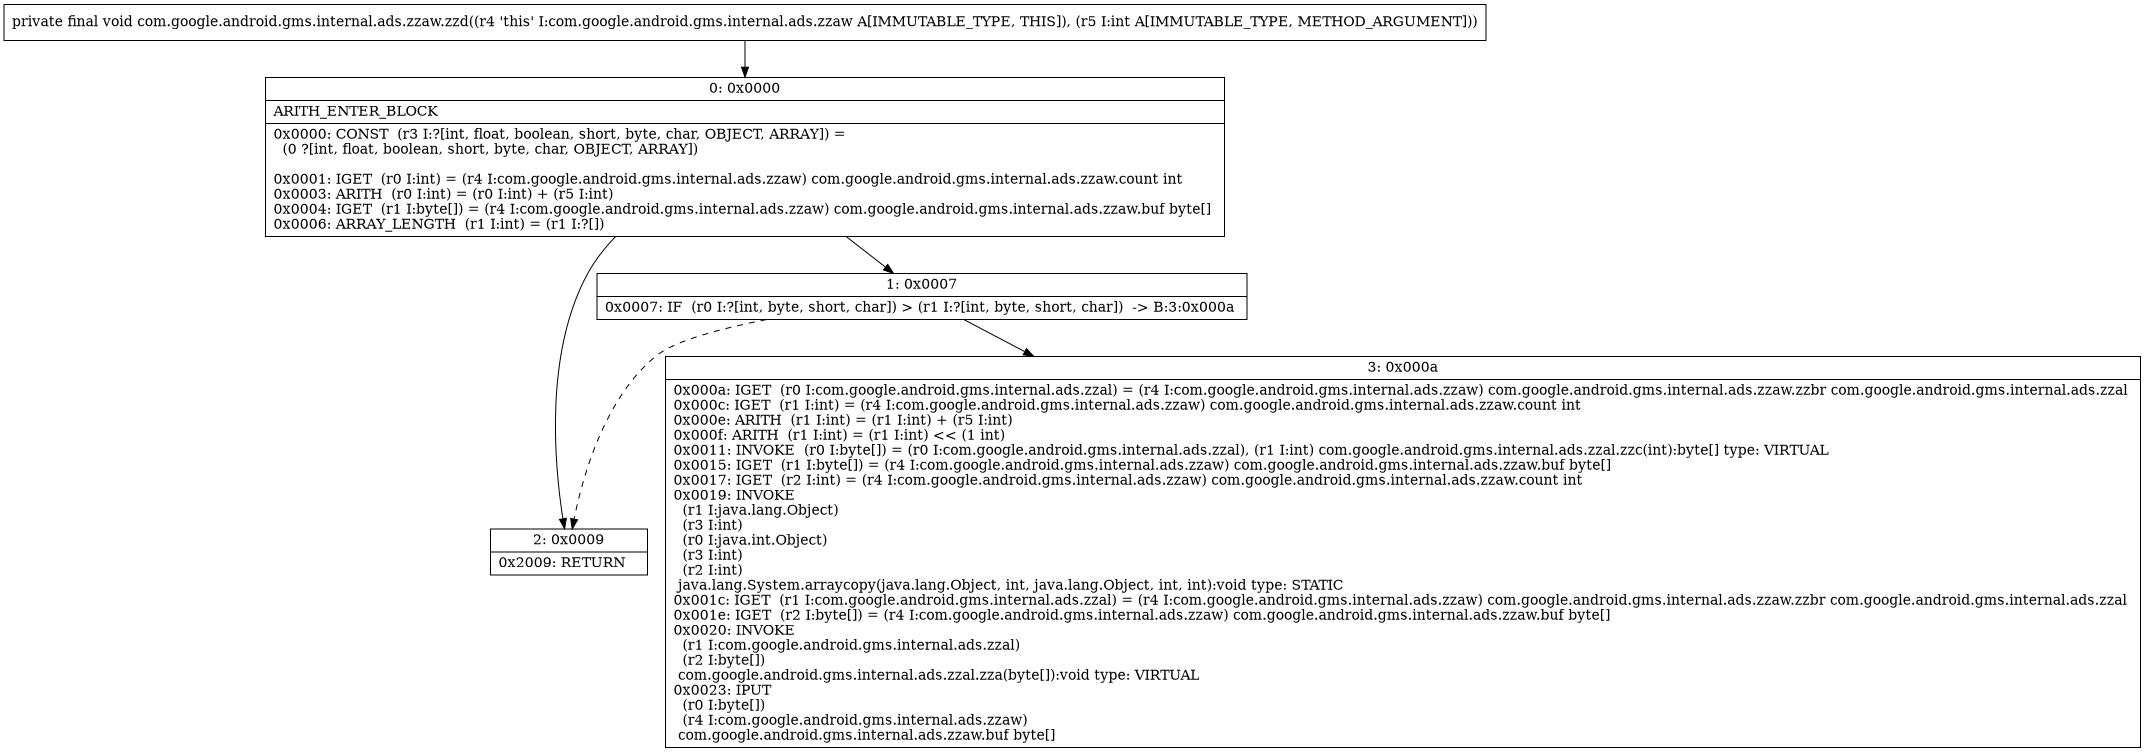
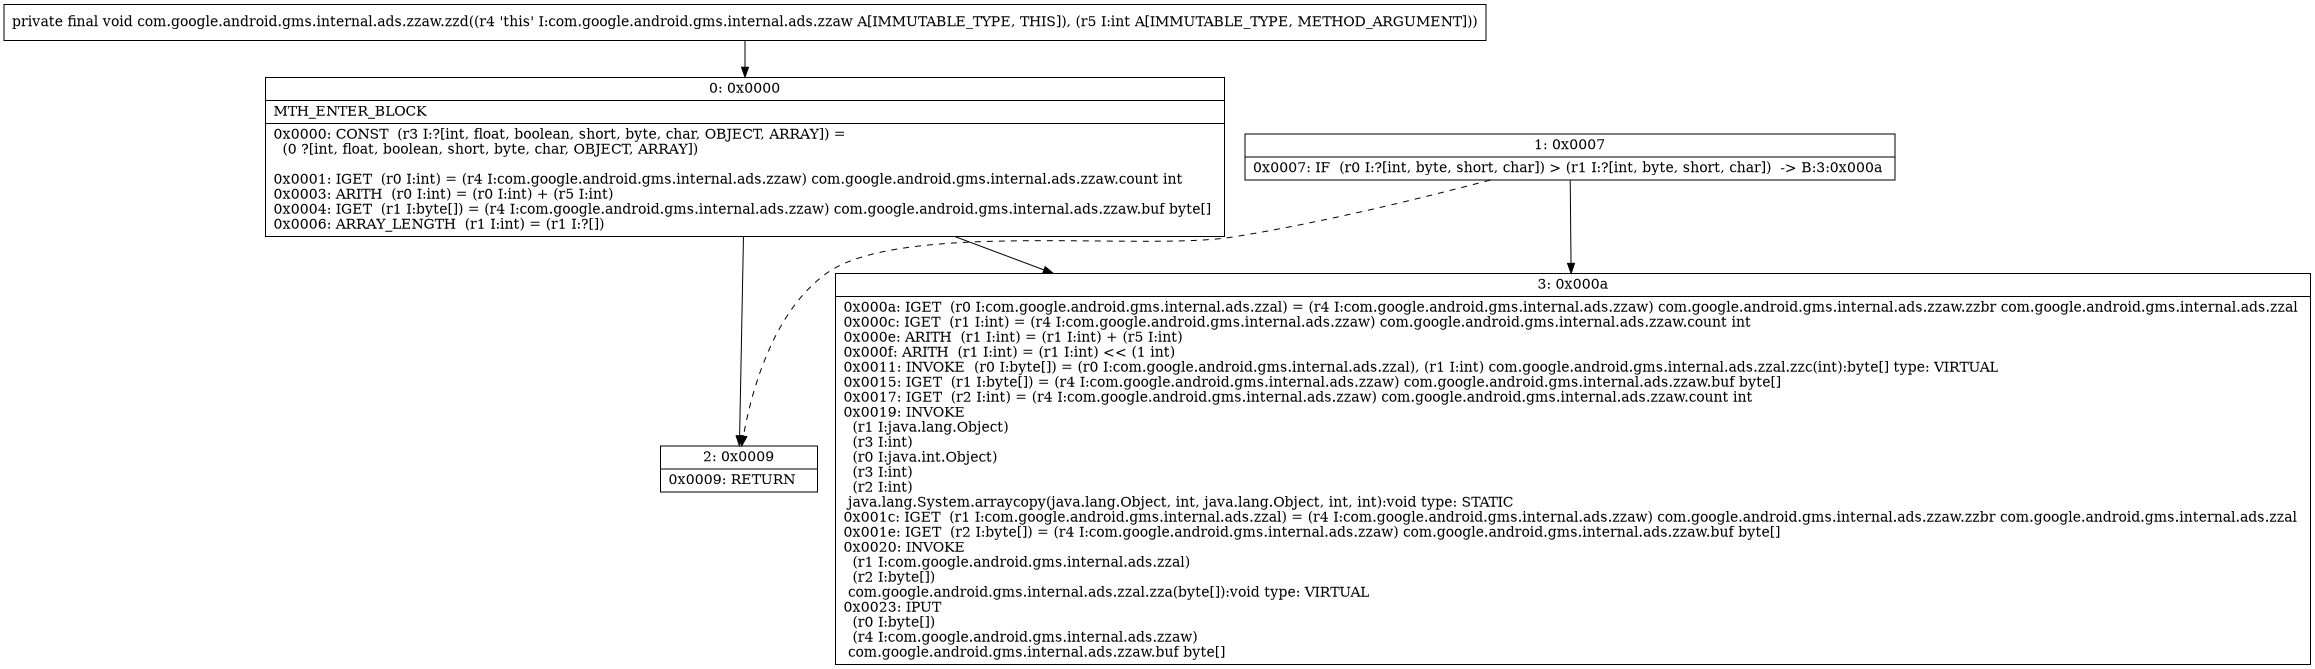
node "0: 0x0000": text "ARITH_ENTER_BLOCK" -> "MTH_ENTER_BLOCK"
edge "0: 0x0000" -> "1: 0x0007": now "0: 0x0000" -> "3: 0x000a"
node "2: 0x0009": text "0x2009: RETURN" -> "0x0009: RETURN"
